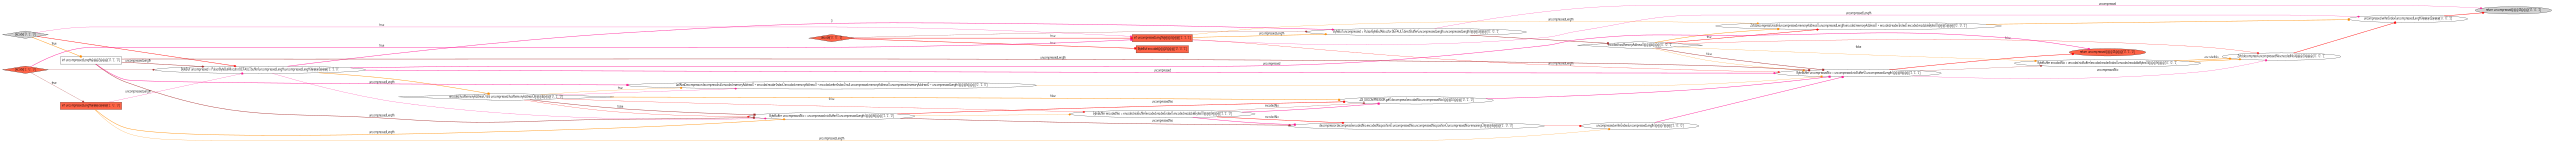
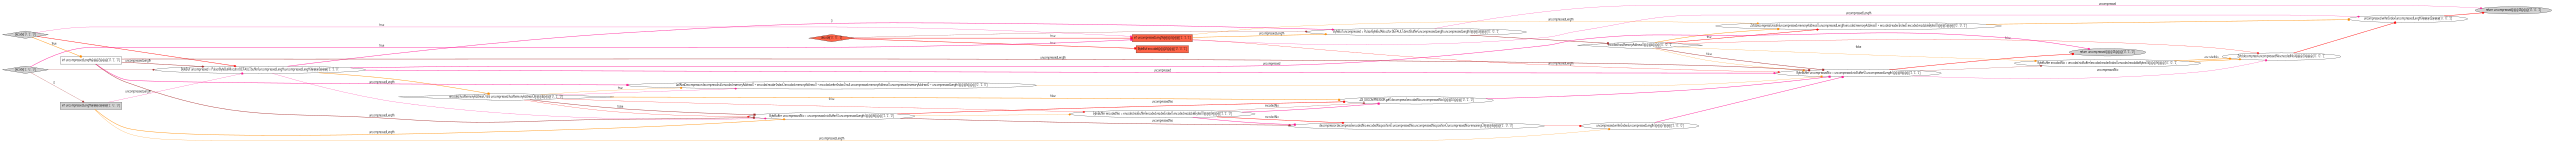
node "return uncompressed@@@13@@@['0', '1', '0']": fillcolor tomato -> lightgray
node "decode['1', '0', '0']": fillcolor tomato -> lightgray
edge "decode['1', '0', '0']" -> "int uncompressedLength@@@2@@@['1', '0', '0']": label "true" -> "0"
node "int uncompressedLength@@@2@@@['1', '0', '0']": fillcolor tomato -> lightgray
